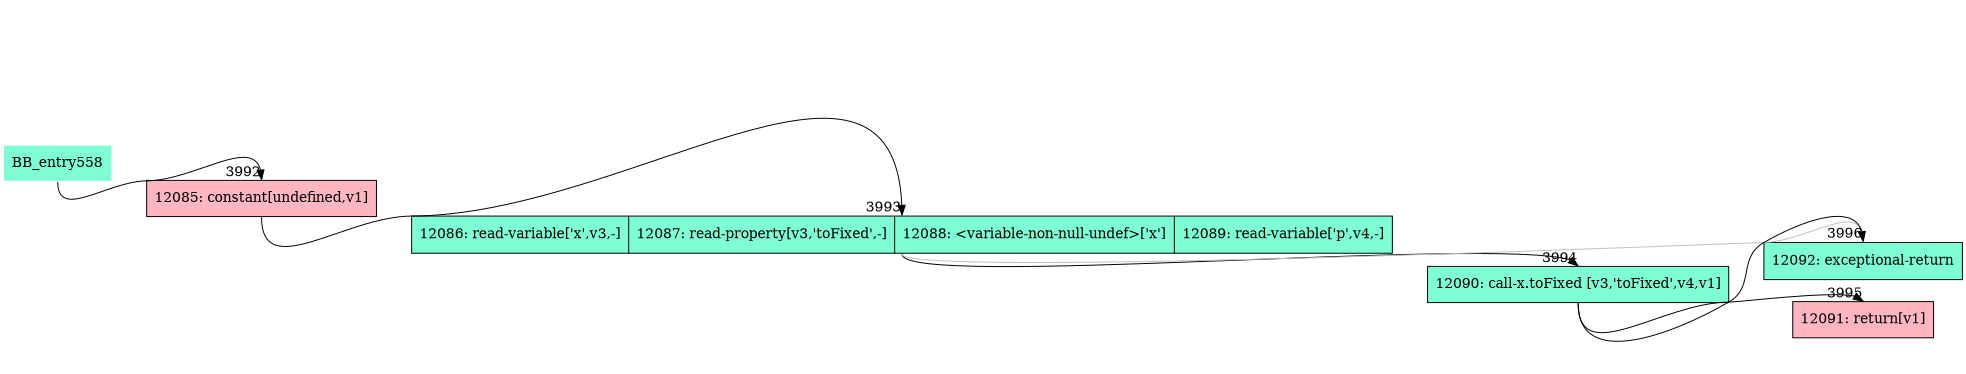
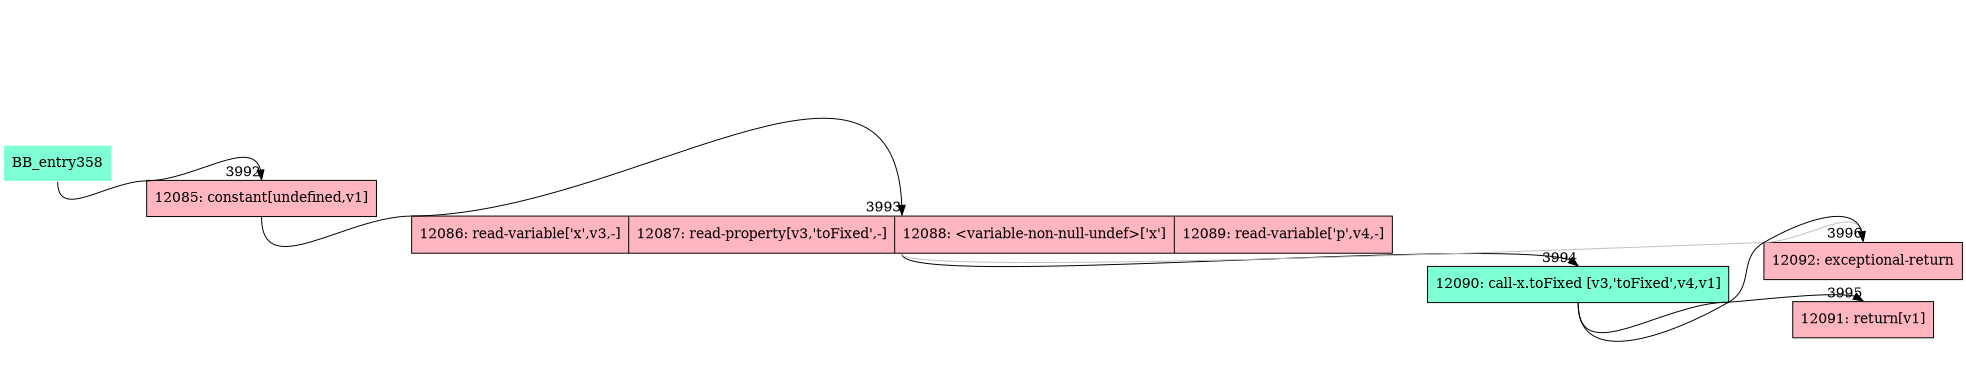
node "BB_entry558": label "BB_entry558" -> "BB_entry358"
node "12086: read-variable['x',v3,-]": fillcolor aquamarine -> lightpink
node "12092: exceptional-return": fillcolor aquamarine -> lightpink
